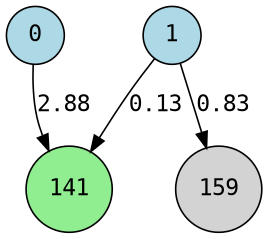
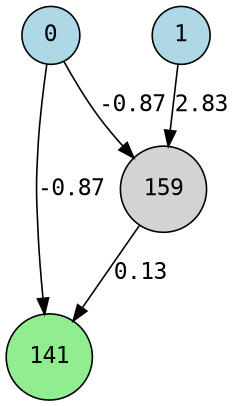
edge "1" -> "141": now "159" -> "141"
edge "0" -> "141": label "2.88" -> "-0.87"
edge "1" -> "159": label "0.83" -> "2.83"
edge "0" -> "159": added, label "-0.87"
